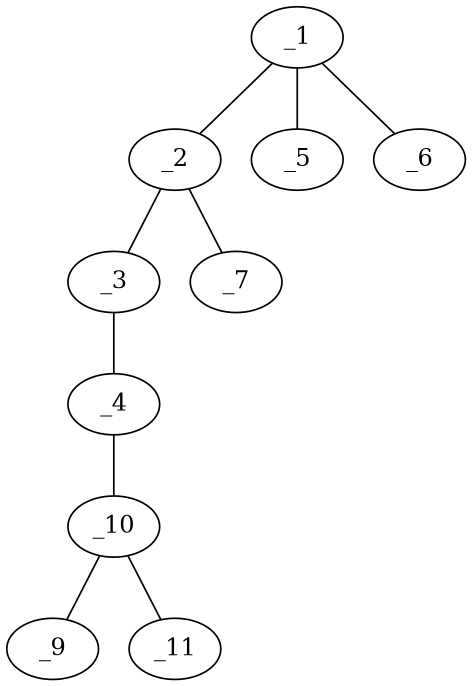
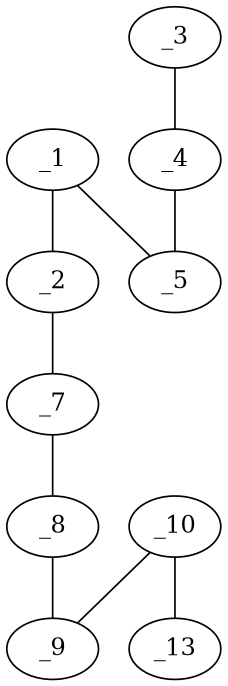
node "_6": removed
edge "_2" -- "_3": removed
edge "_4" -- "_10": now "_4" -- "_5"
node "_8": added
node "_11": label "_11" -> "_13"
